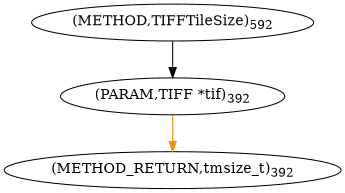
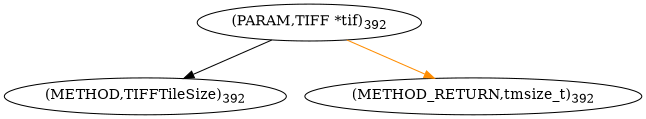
node "(METHOD,TIFFTileSize)": text "592" -> "392"
edge "(METHOD,TIFFTileSize)" -> "(PARAM,TIFF *tif)": reversed
